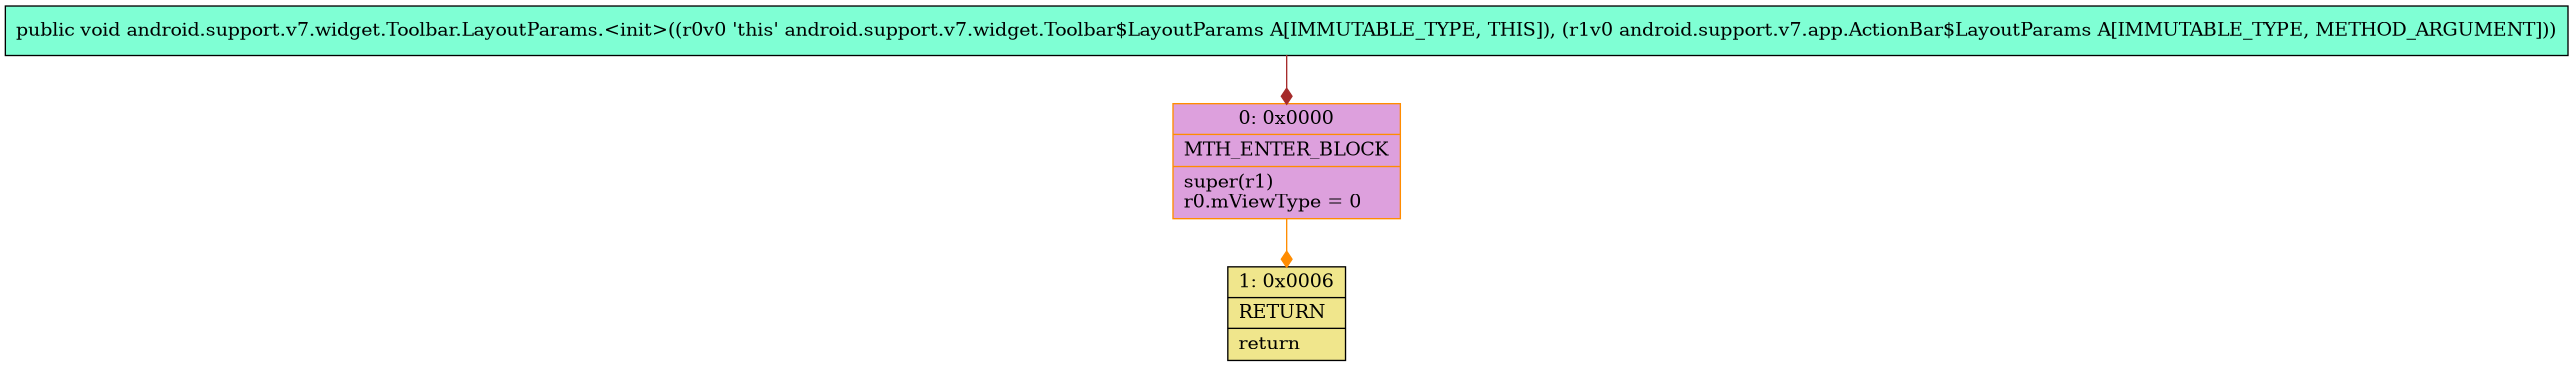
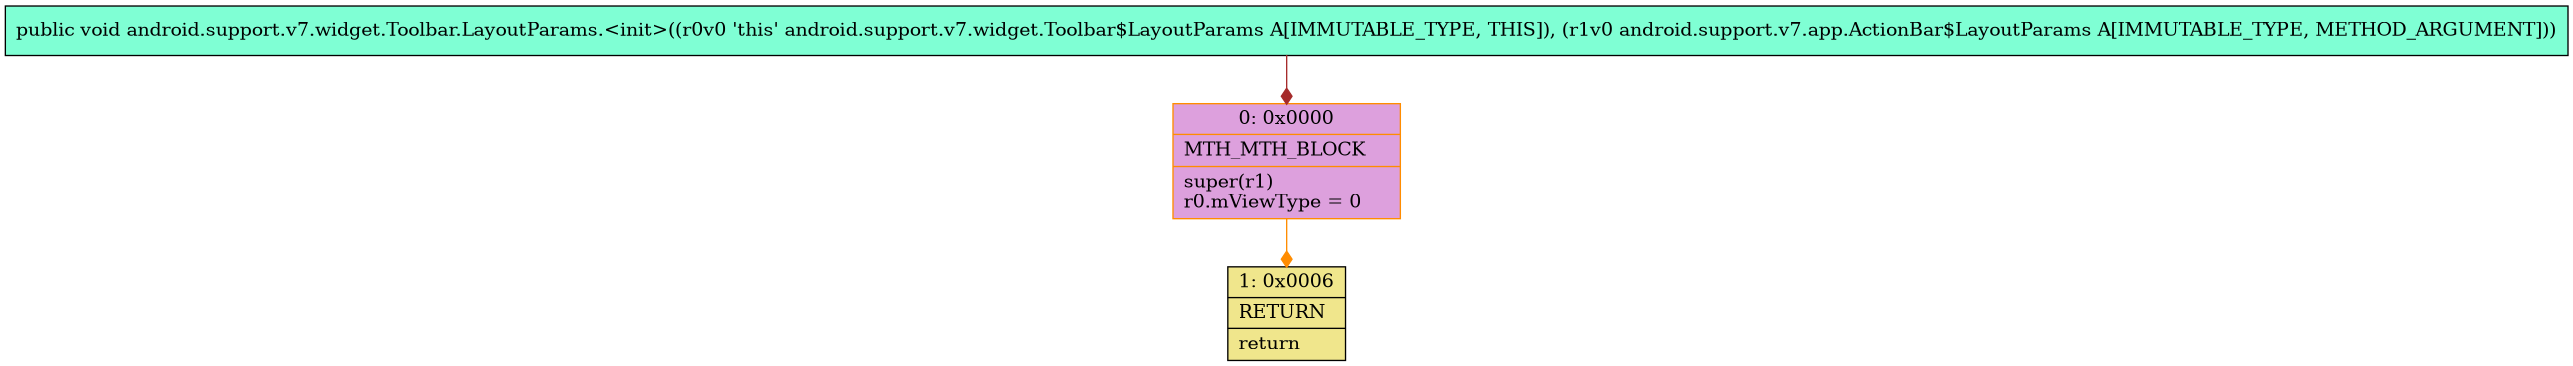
node "0: 0x0000": text "MTH_ENTER_BLOCK" -> "MTH_MTH_BLOCK"
